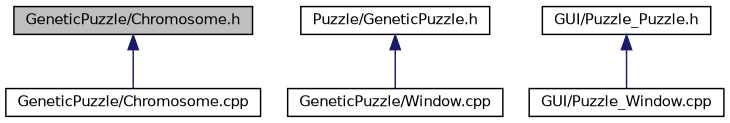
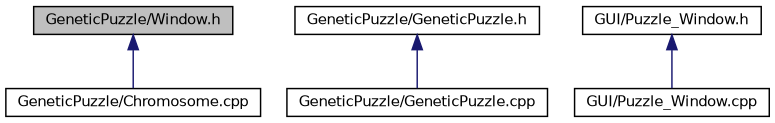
node "GeneticPuzzle/Chromosome.h": label "GeneticPuzzle/Chromosome.h" -> "GeneticPuzzle/Window.h"
node "Puzzle/GeneticPuzzle.h": label "Puzzle/GeneticPuzzle.h" -> "GeneticPuzzle/GeneticPuzzle.h"
node "GUI/Puzzle_Puzzle.h": label "GUI/Puzzle_Puzzle.h" -> "GUI/Puzzle_Window.h"
node "GeneticPuzzle/Window.cpp": label "GeneticPuzzle/Window.cpp" -> "GeneticPuzzle/GeneticPuzzle.cpp"
